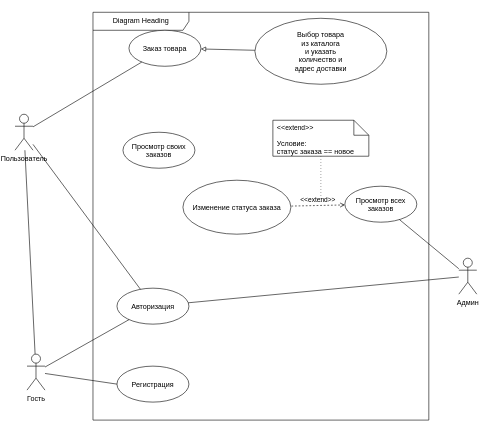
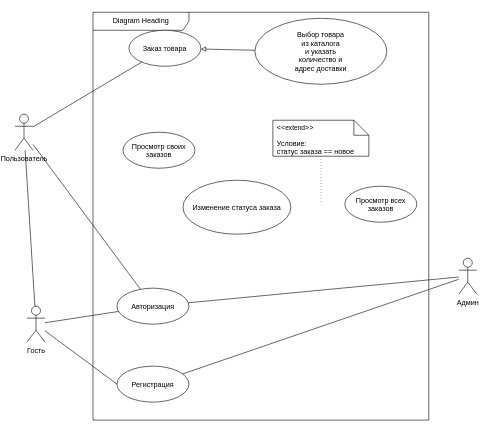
edge "Изменение статуса заказа" -> "Просмотр всех заказов": removed, label "<<extend>>"
edge "Просмотр всех заказов" -- "Админ": now "Регистрация" -- "Админ"
node "Гость": moved (36, 372) -> (36, 324)
